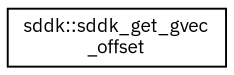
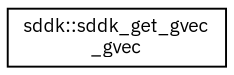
node "sddk::sddk_get_gvec _offset": label "sddk::sddk_get_gvec _offset" -> "sddk::sddk_get_gvec _gvec"
